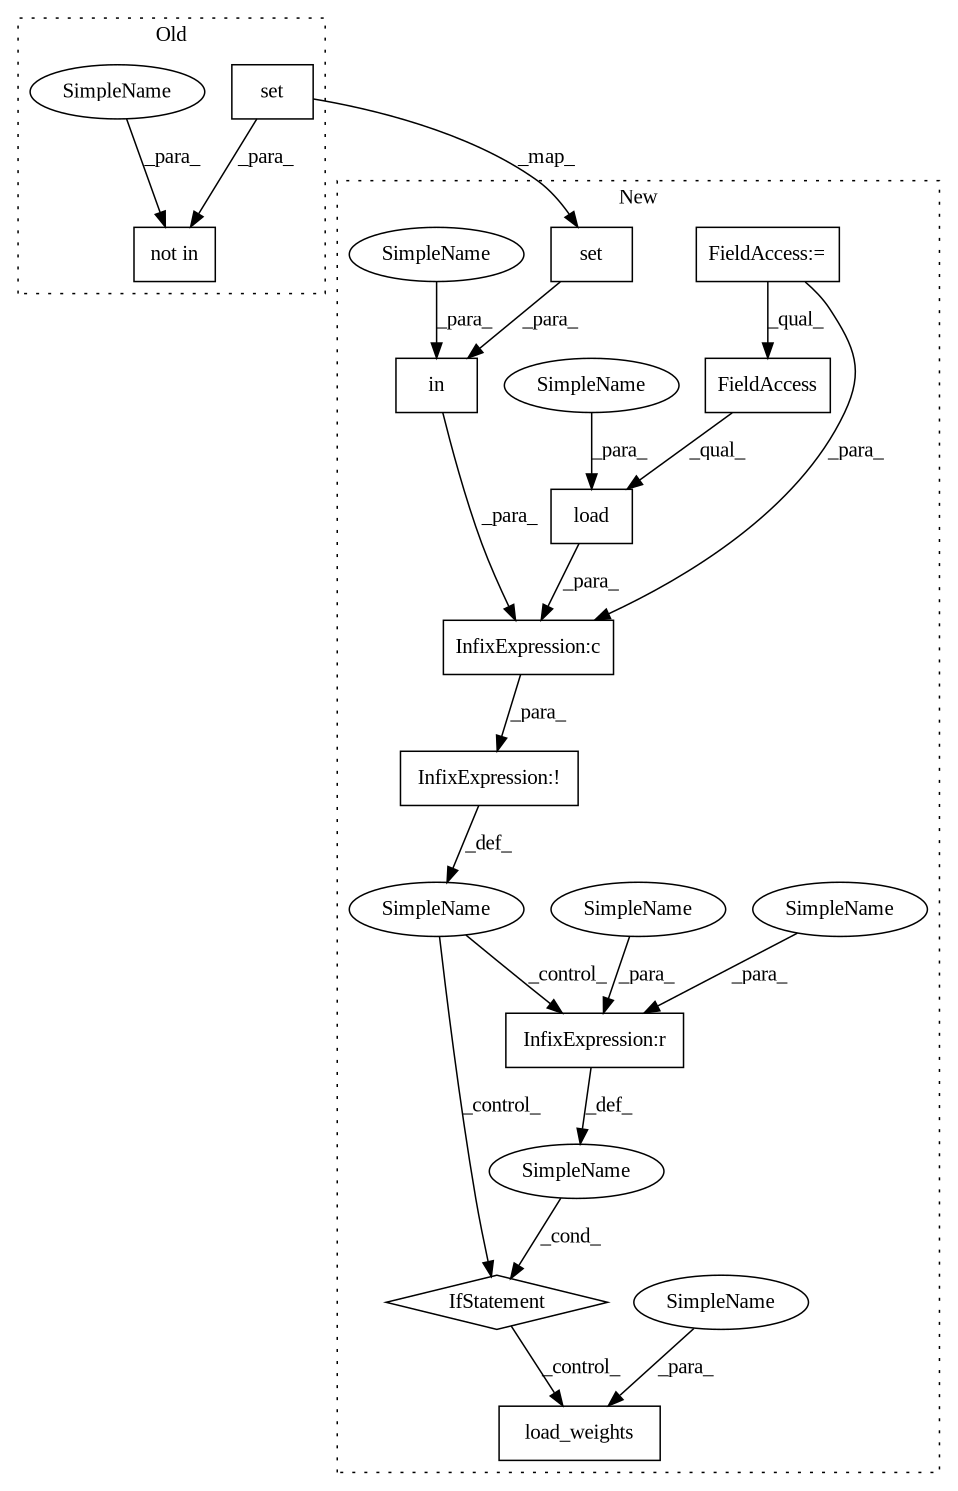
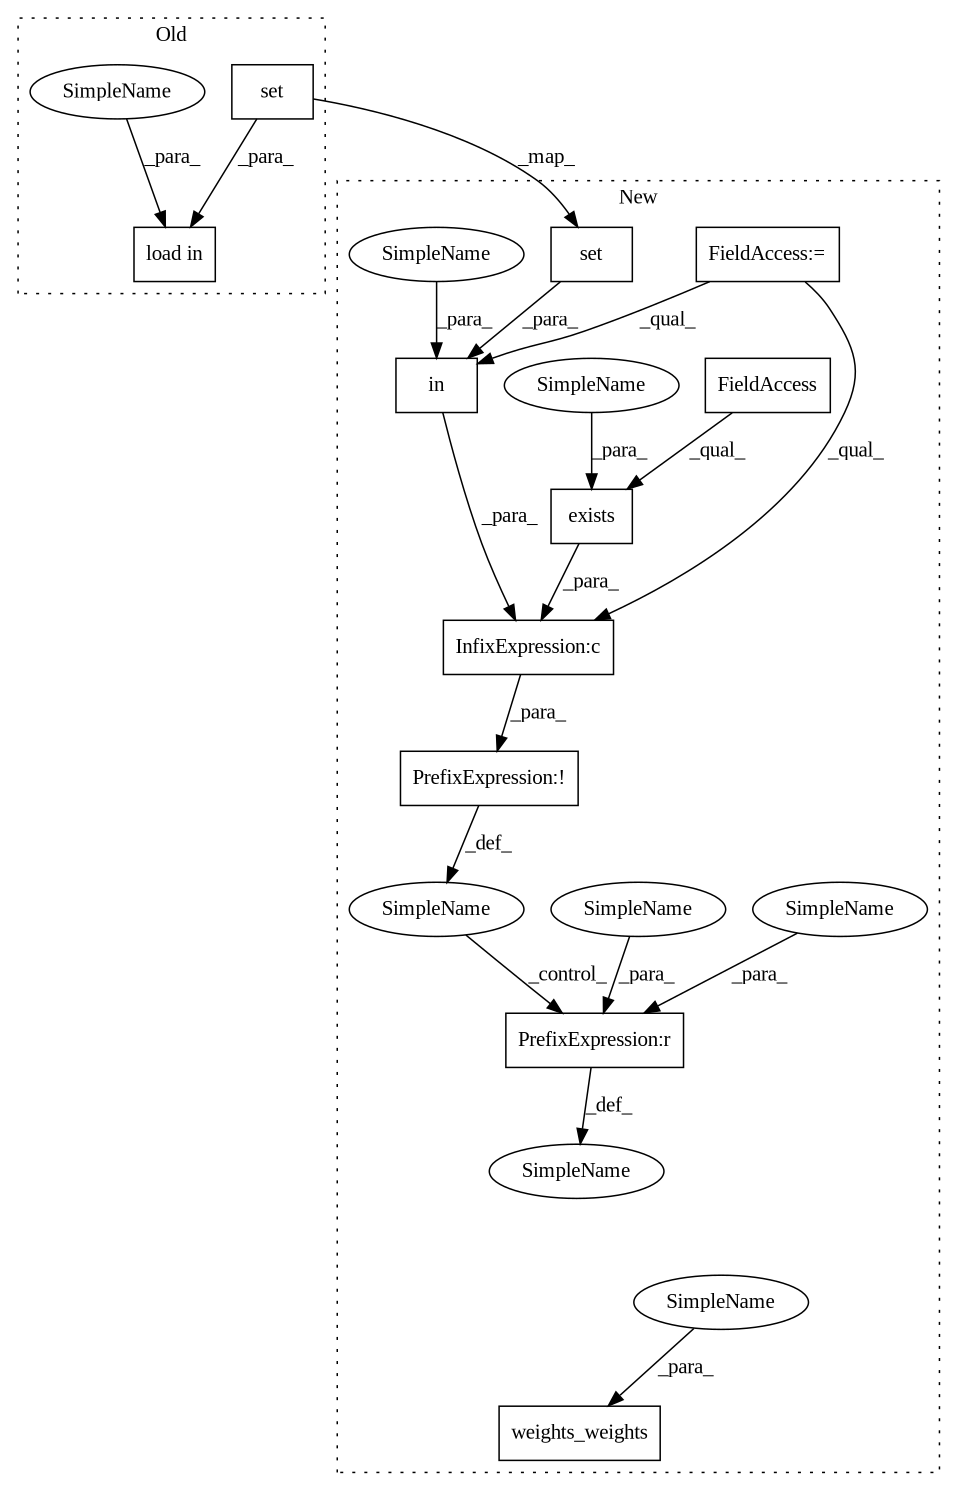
node "not in": label "not in" -> "load in"
edge "FieldAccess:=" -> "FieldAccess": now "FieldAccess:=" -> "in"
edge "FieldAccess:=" -> "InfixExpression:c": label "_para_" -> "_qual_"
node "load": label "load" -> "exists"
node "InfixExpression:!": label "InfixExpression:!" -> "PrefixExpression:!"
node "InfixExpression:r": label "InfixExpression:r" -> "PrefixExpression:r"
node "IfStatement": removed
node "load_weights": label "load_weights" -> "weights_weights"
